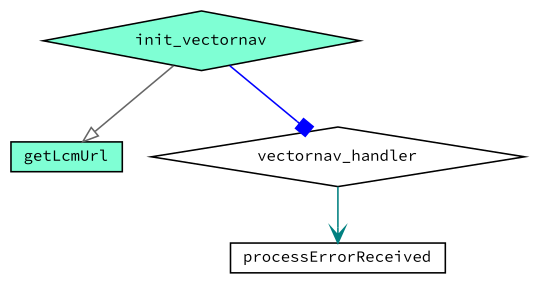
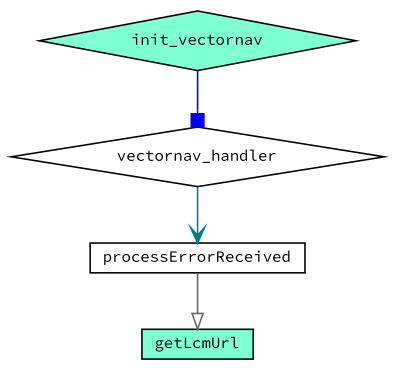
edge "init_vectornav" -> "getLcmUrl": now "processErrorReceived" -> "getLcmUrl"
